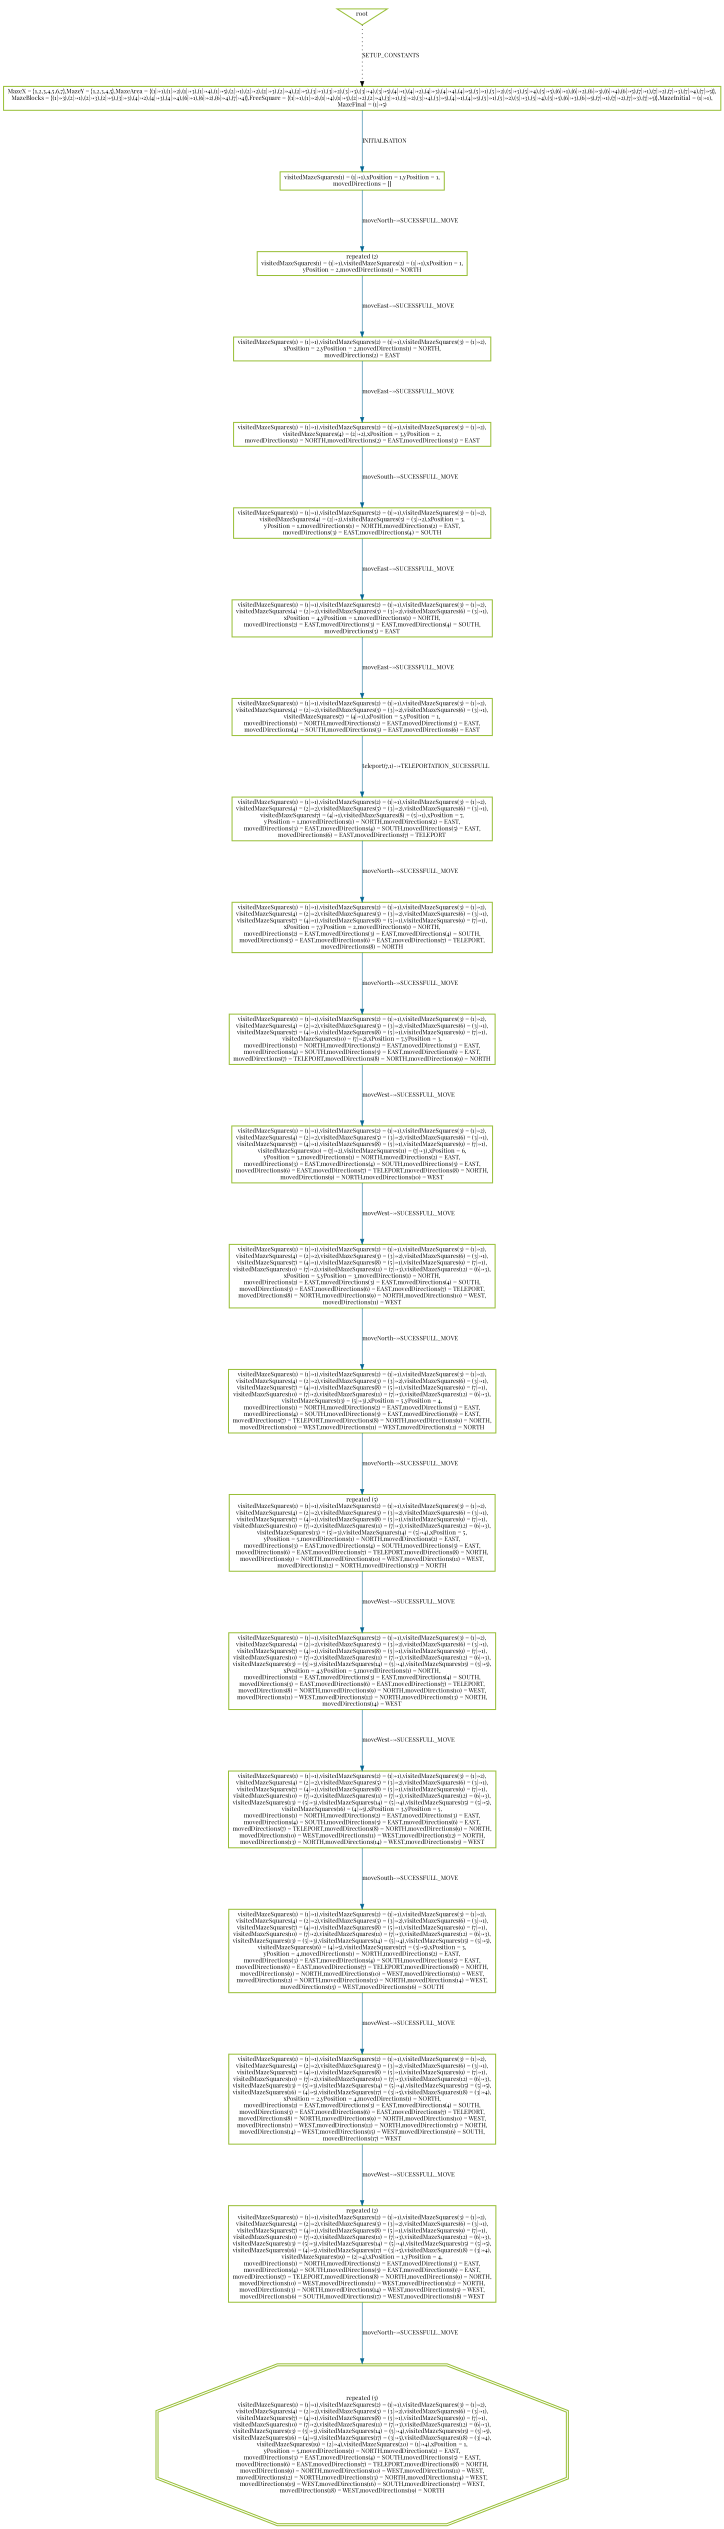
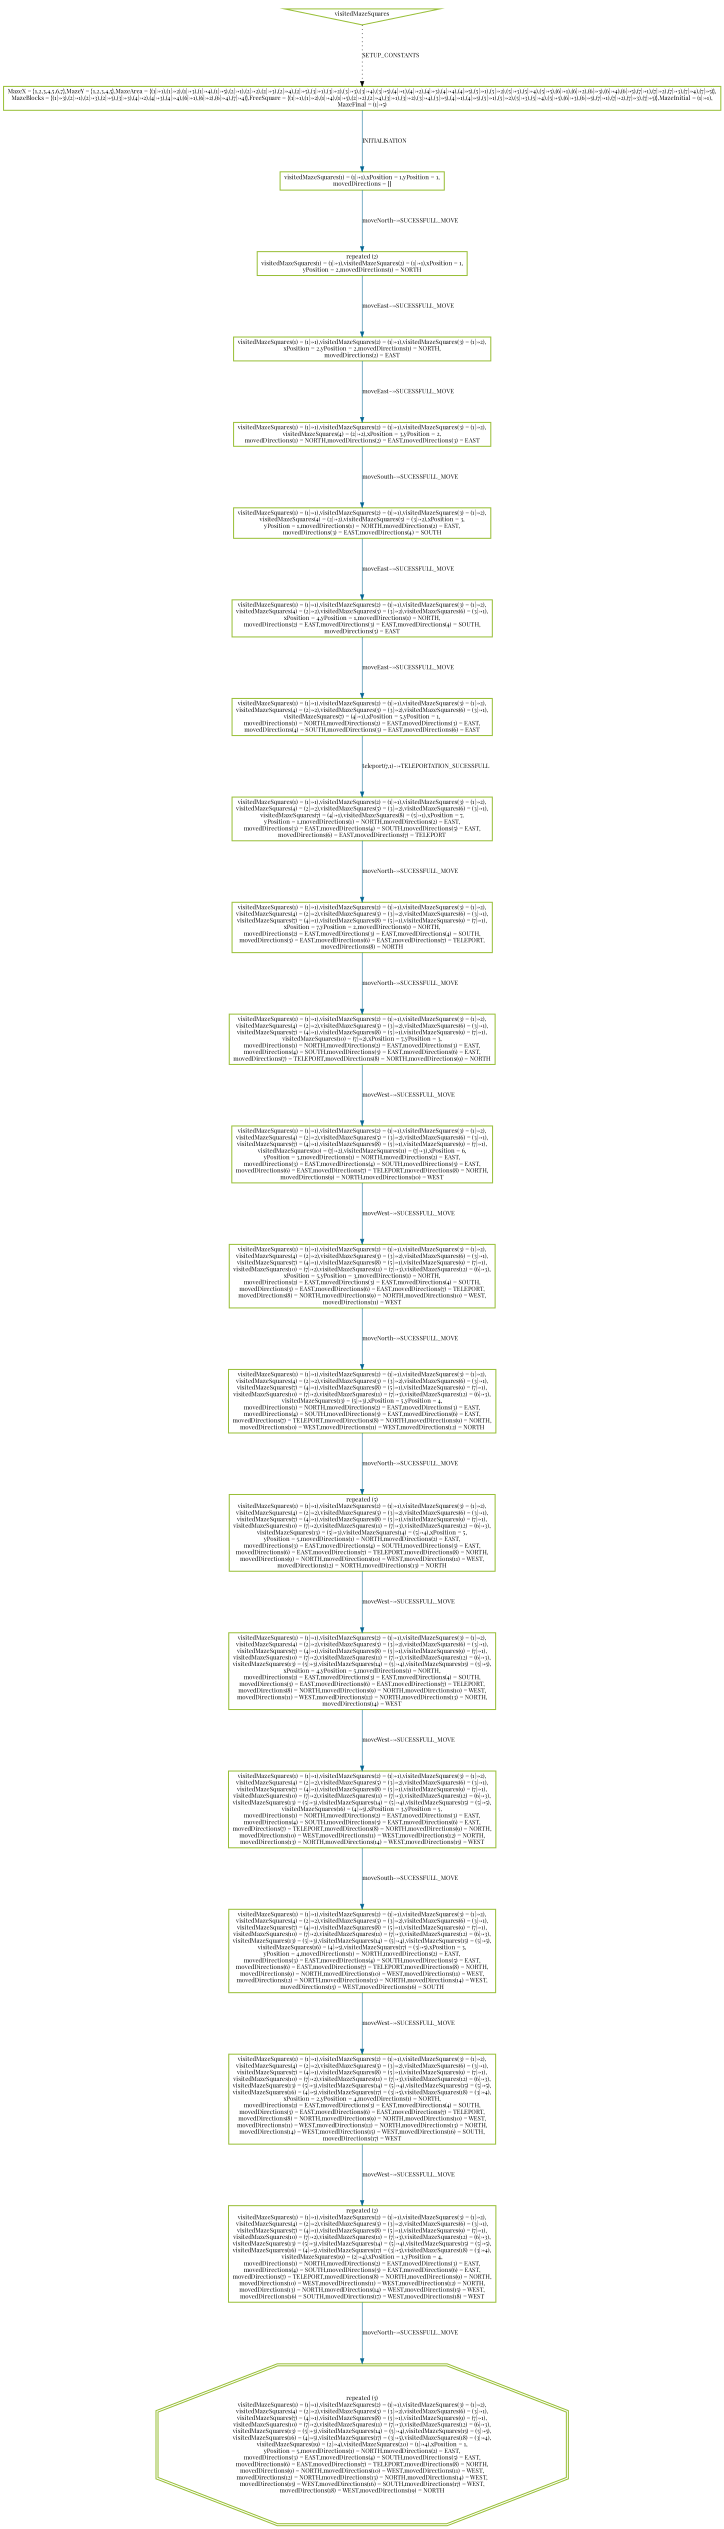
node "root": label "root" -> "visitedMazeSquares"
